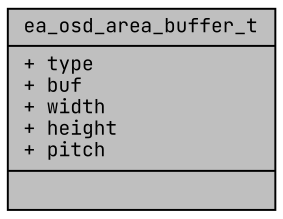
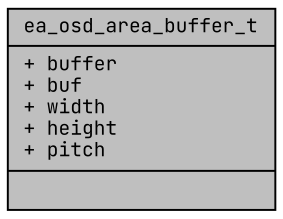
node "ea_osd_area_buffer_t": text "+ type" -> "+ buffer"
